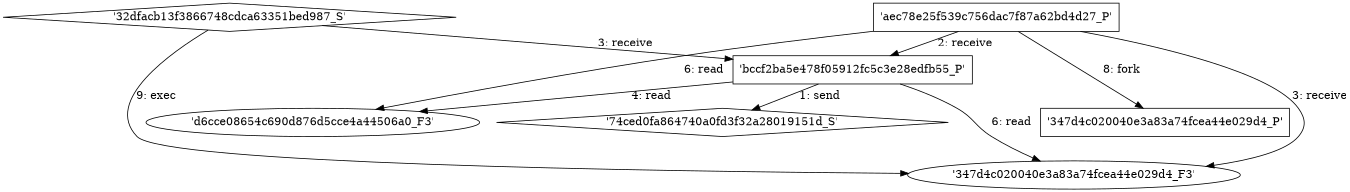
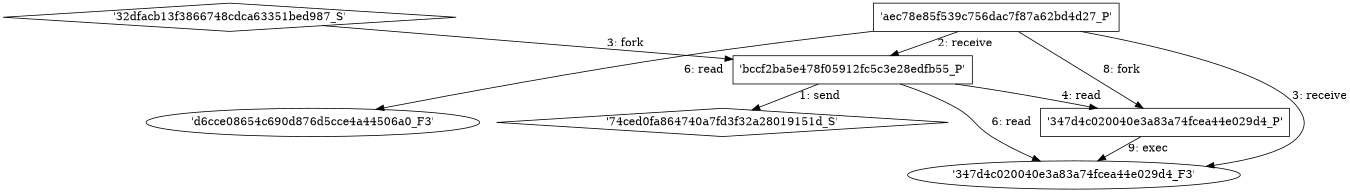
node "'aec78e25f539c756dac7f87a62bd4d27_P'": label "'aec78e25f539c756dac7f87a62bd4d27_P'" -> "'aec78e85f539c756dac7f87a62bd4d27_P'"
edge "'32dfacb13f3866748cdca63351bed987_S'" -> "'bccf2ba5e478f05912fc5c3e28edfb55_P'": label "3: receive" -> "3: fork"
edge "'bccf2ba5e478f05912fc5c3e28edfb55_P'" -> "'d6cce08654c690d876d5cce4a44506a0_F3'": now "'bccf2ba5e478f05912fc5c3e28edfb55_P'" -> "'347d4c020040e3a83a74fcea44e029d4_P'"
node "'74ced0fa864740a0fd3f32a28019151d_S'": label "'74ced0fa864740a0fd3f32a28019151d_S'" -> "'74ced0fa864740a7fd3f32a28019151d_S'"
edge "'32dfacb13f3866748cdca63351bed987_S'" -> "'347d4c020040e3a83a74fcea44e029d4_F3'": now "'347d4c020040e3a83a74fcea44e029d4_P'" -> "'347d4c020040e3a83a74fcea44e029d4_F3'"
